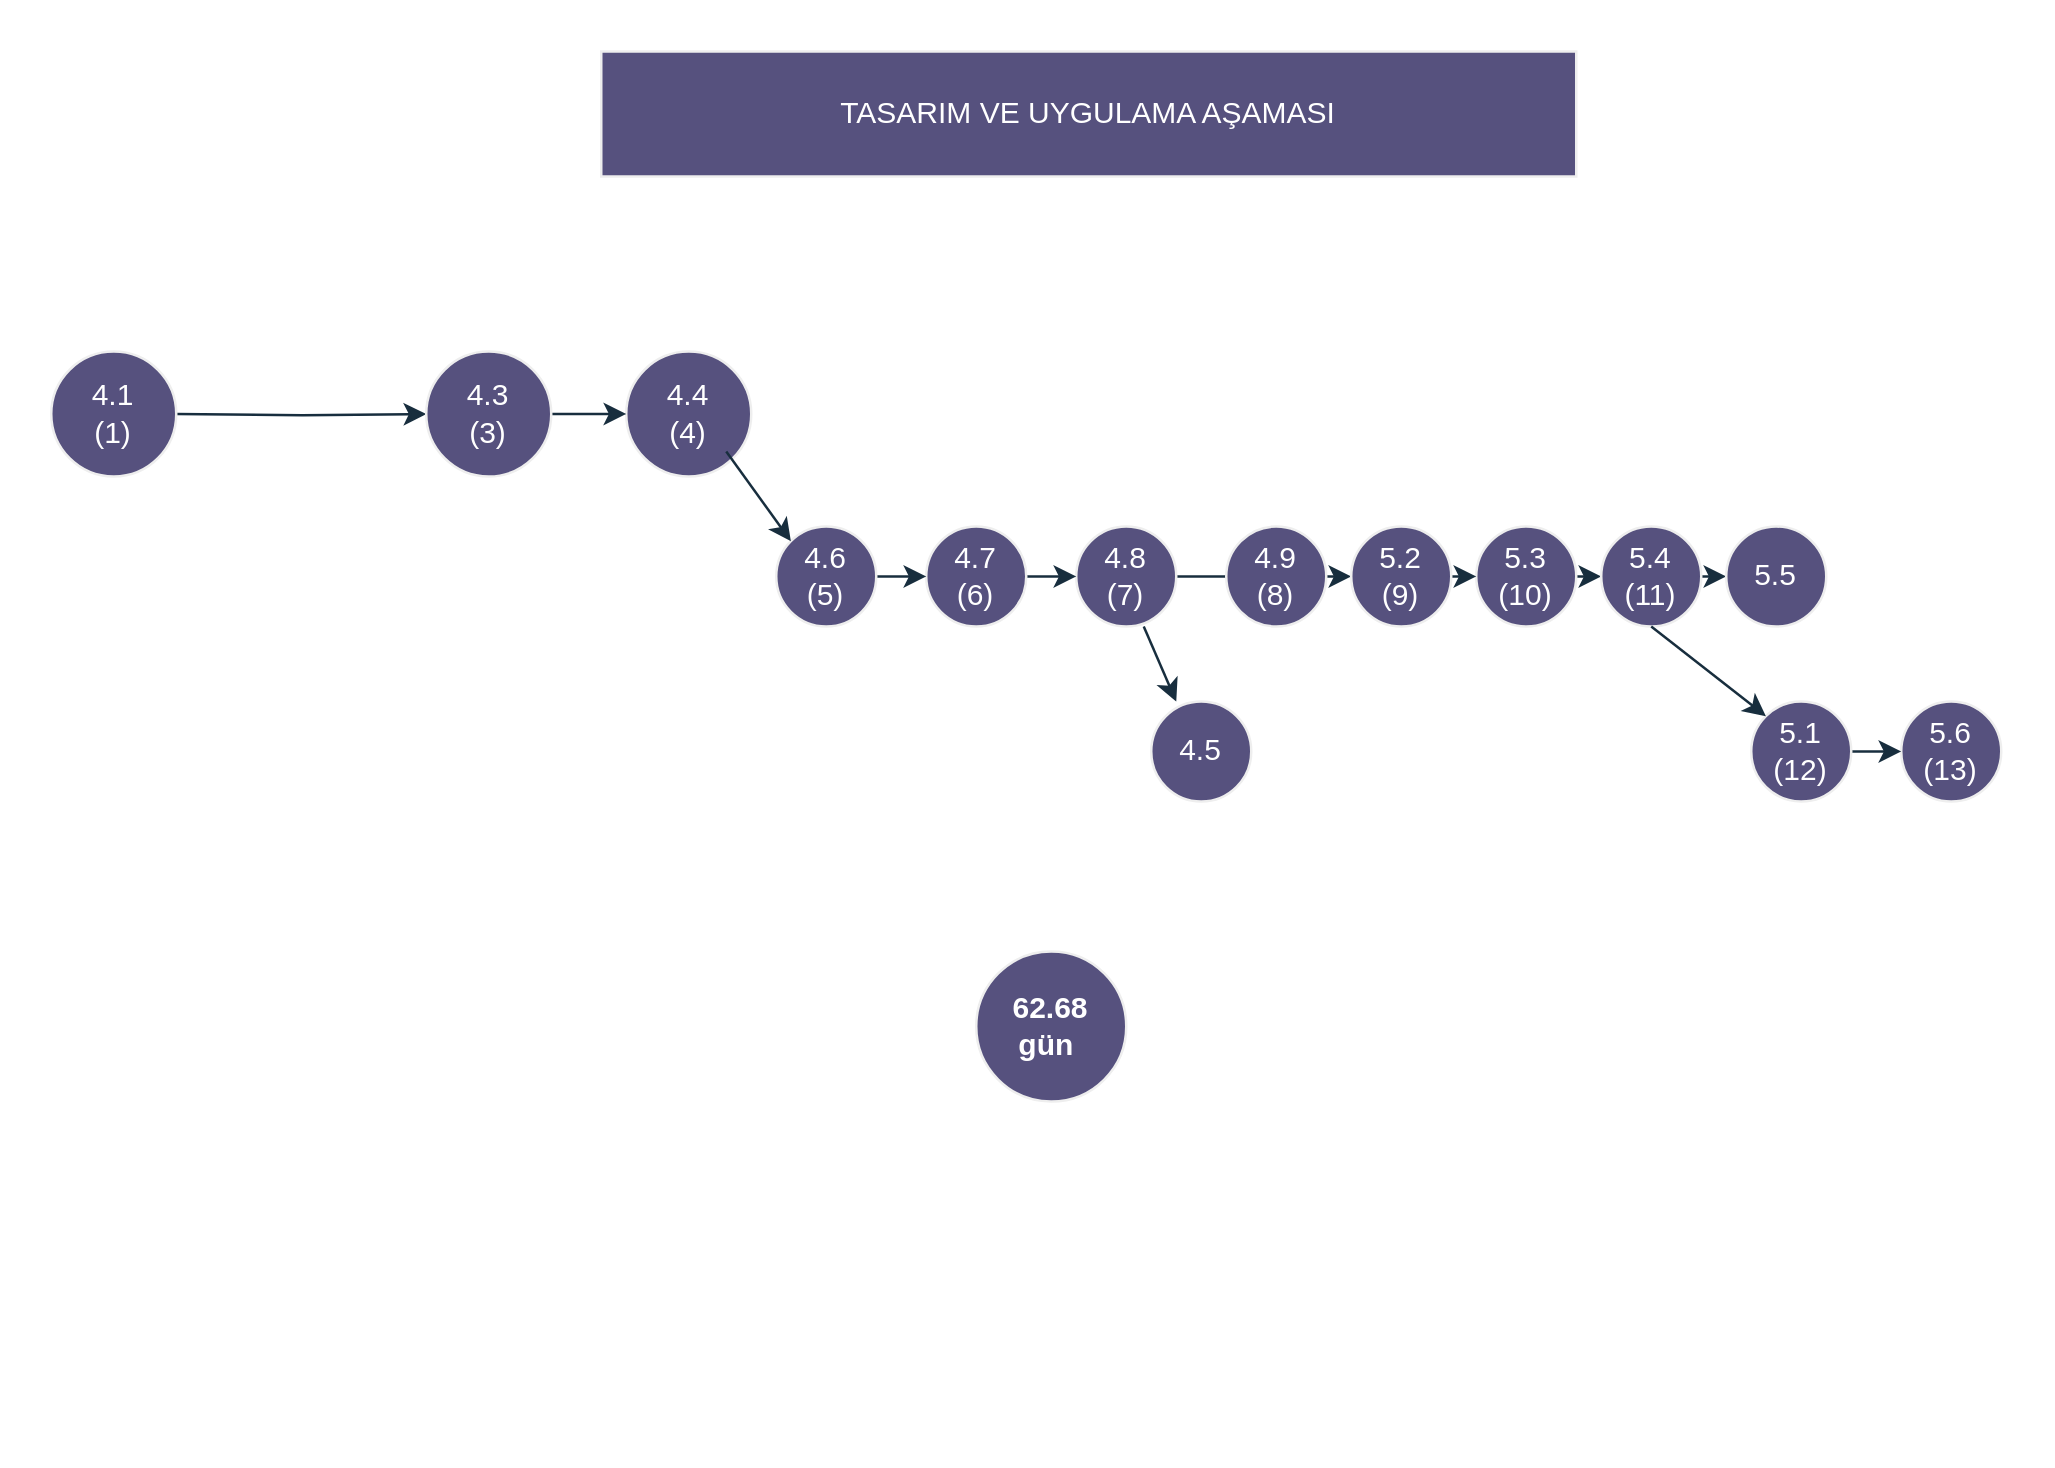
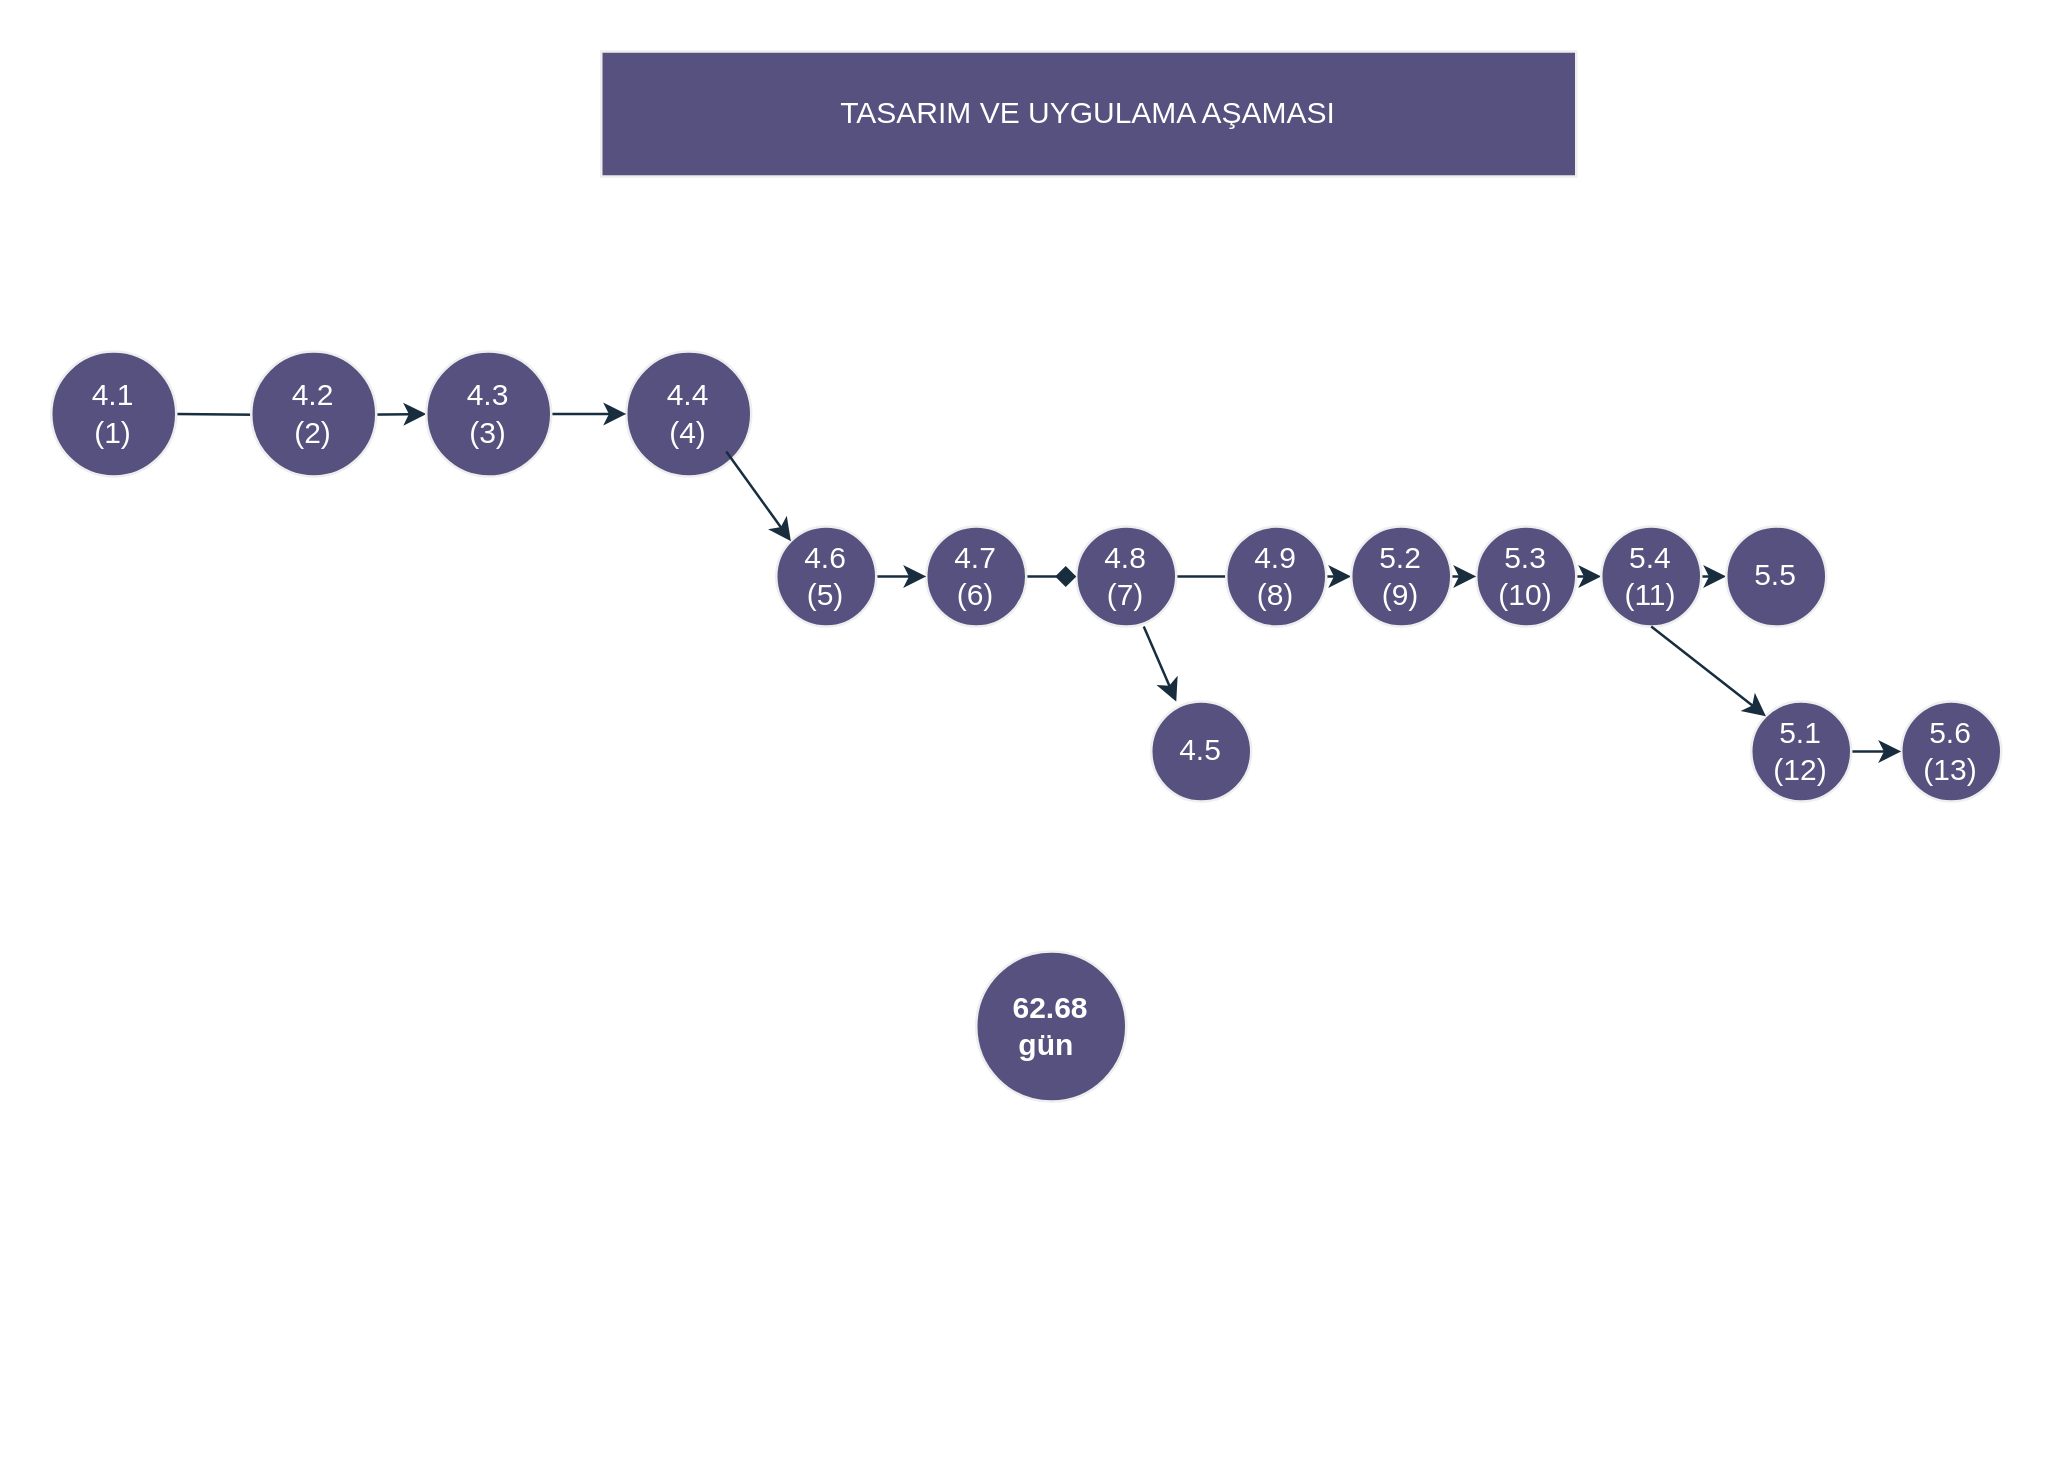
node "4.2 (2)": added
edge "4.7 (6)" -> "4.8 (7)": arrowhead classic -> diamond
